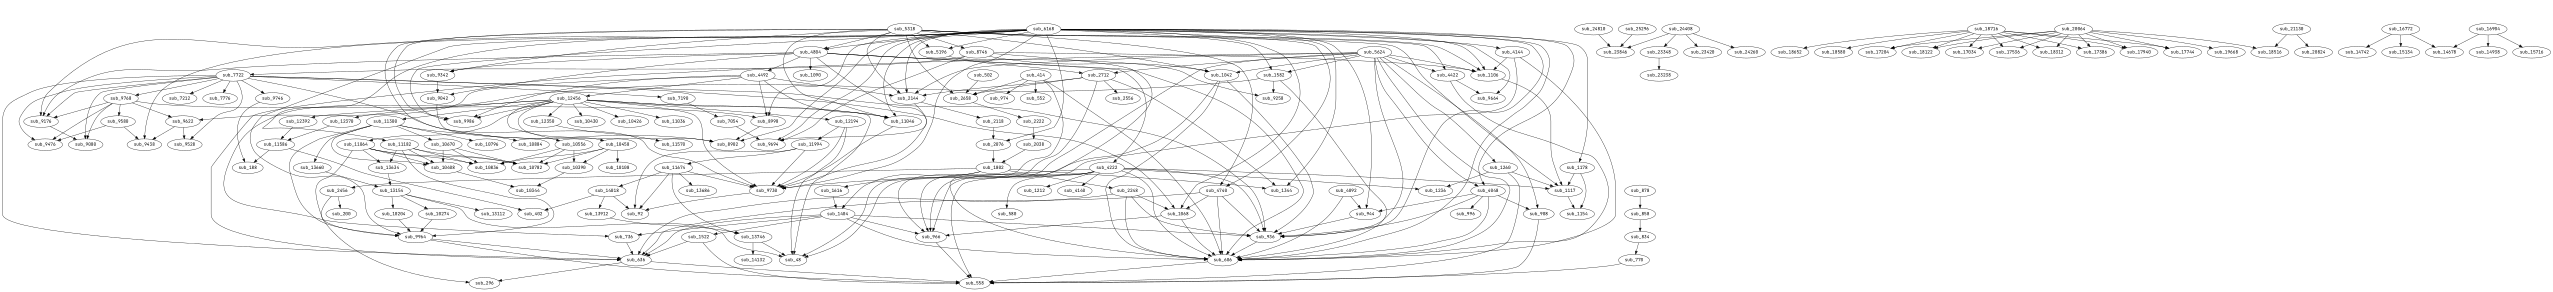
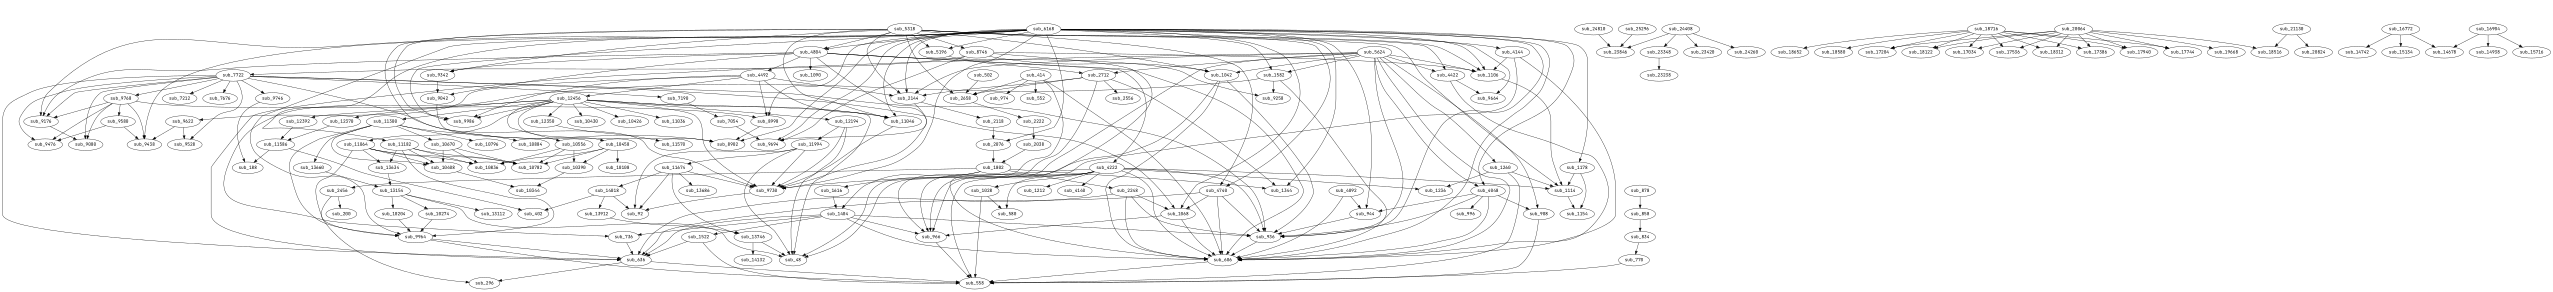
node "sub_7776": label "sub_7776" -> "sub_7676"
edge "sub_9768" -> "sub_9622": now "sub_9768" -> "sub_9438"
edge "sub_11994" -> "sub_48": added
node "sub_1028": added
node "sub_1117": label "sub_1117" -> "sub_1114"
